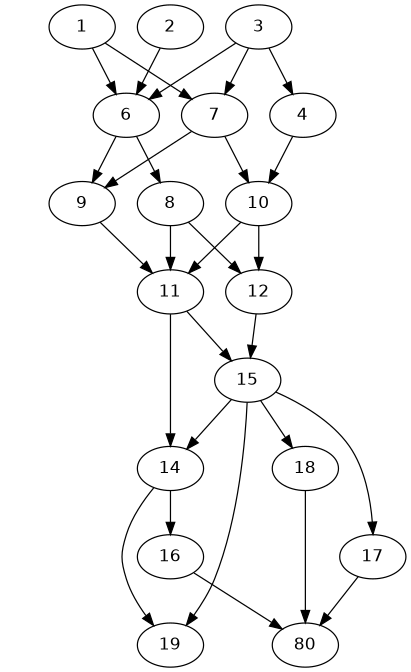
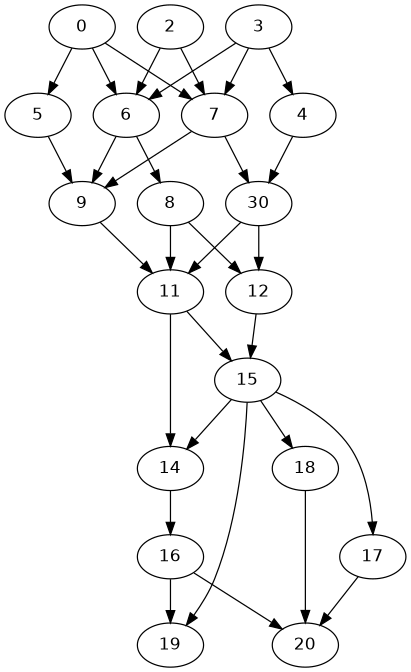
node "1": label "1" -> "0"
edge "2" -> "7": added
node "5": added
node "10": label "10" -> "30"
edge "14" -> "19": now "16" -> "19"
node "80": label "80" -> "20"
